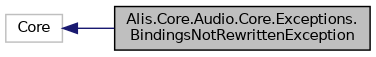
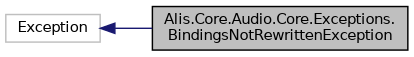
node "Core": label "Core" -> "Exception"
